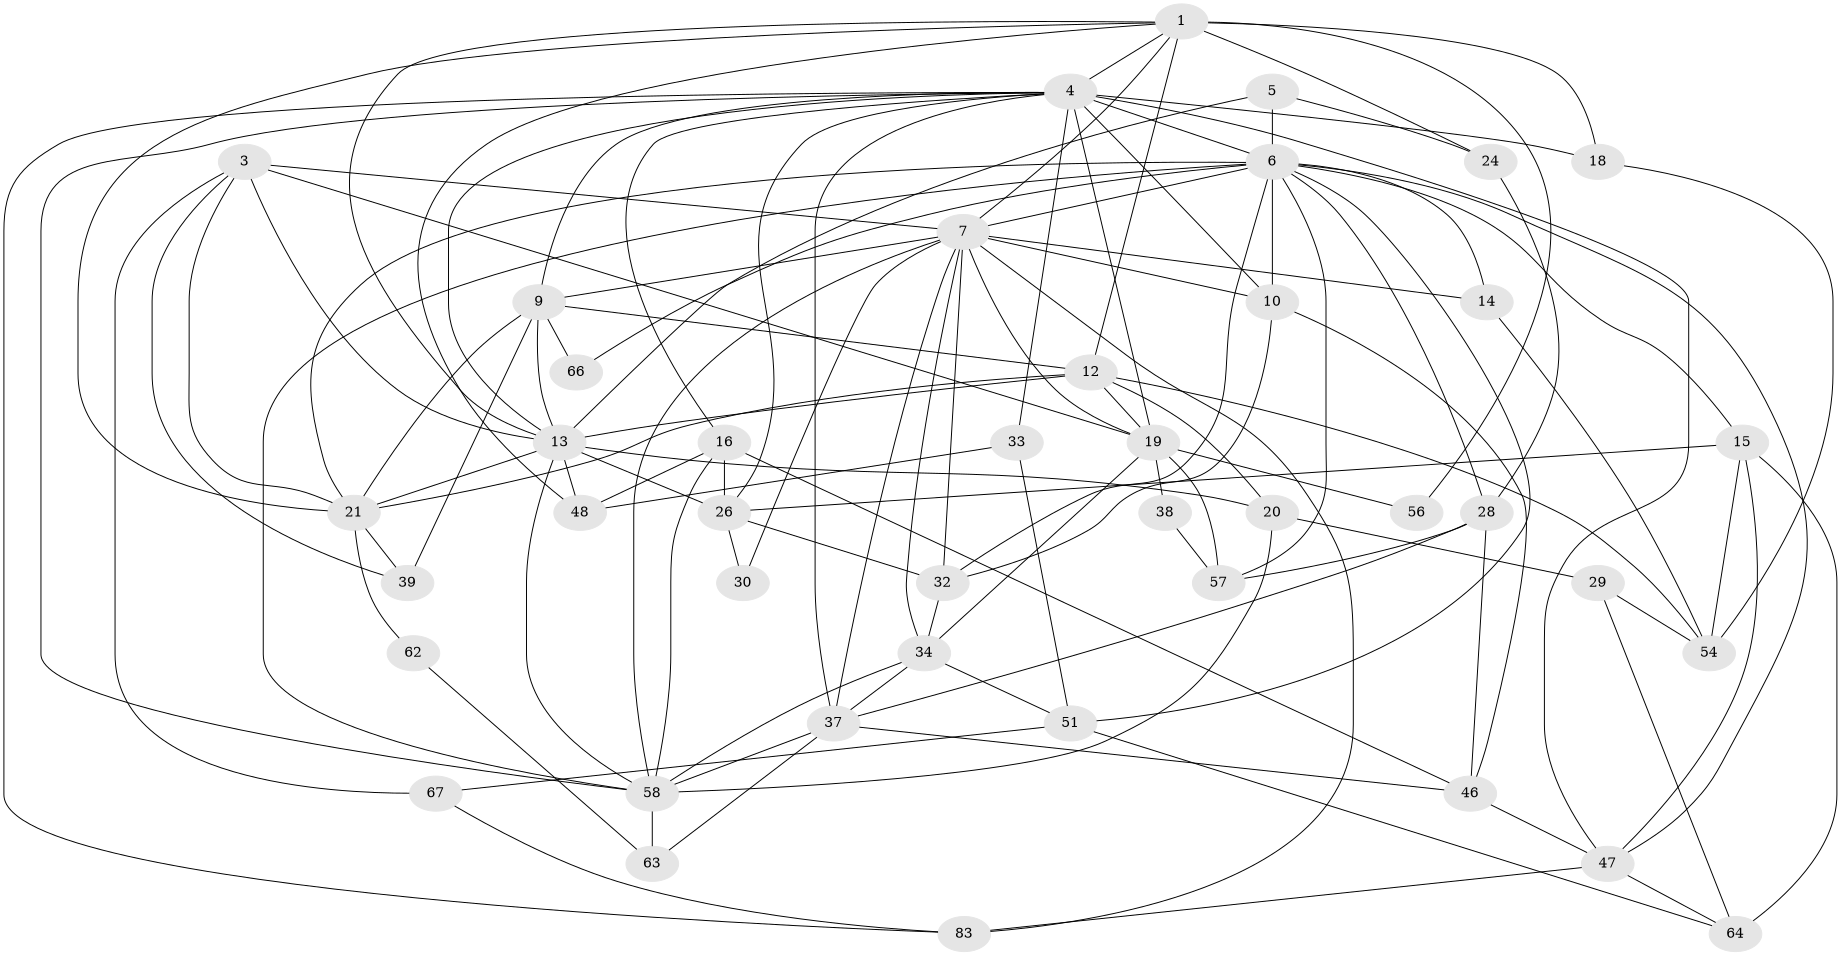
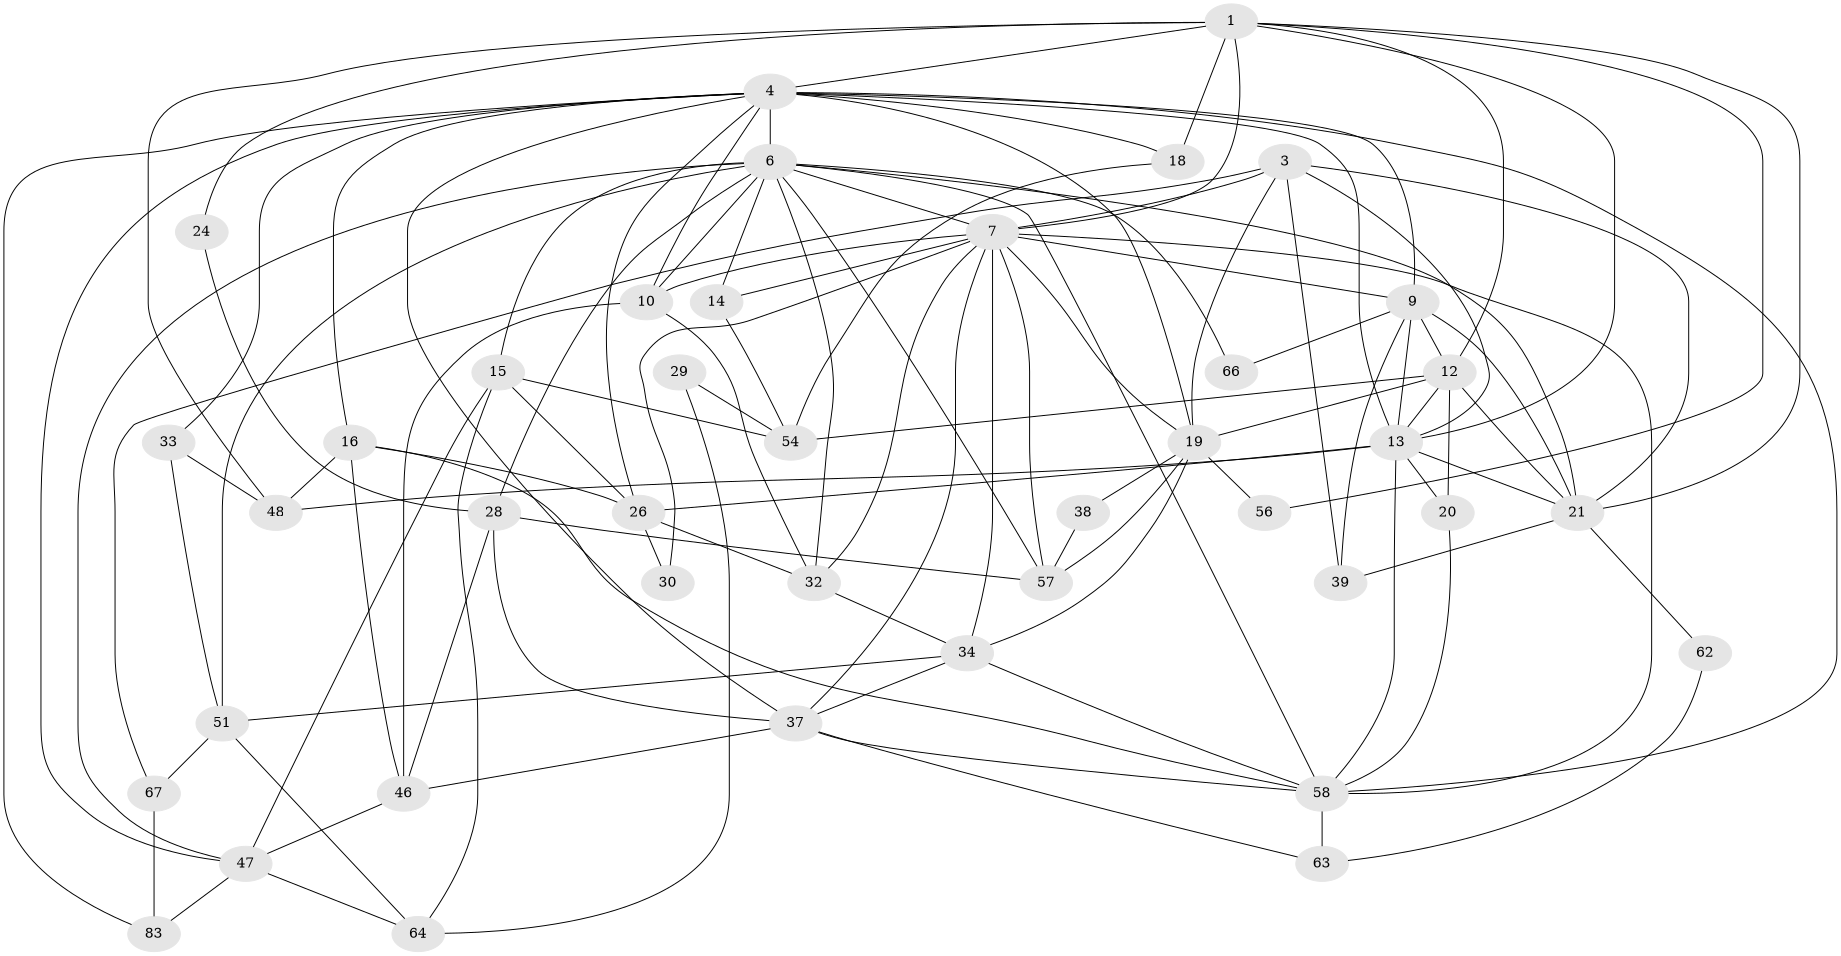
node "5": removed
edge "20" -- "29": removed
edge "7" -- "83": now "7" -- "57"
